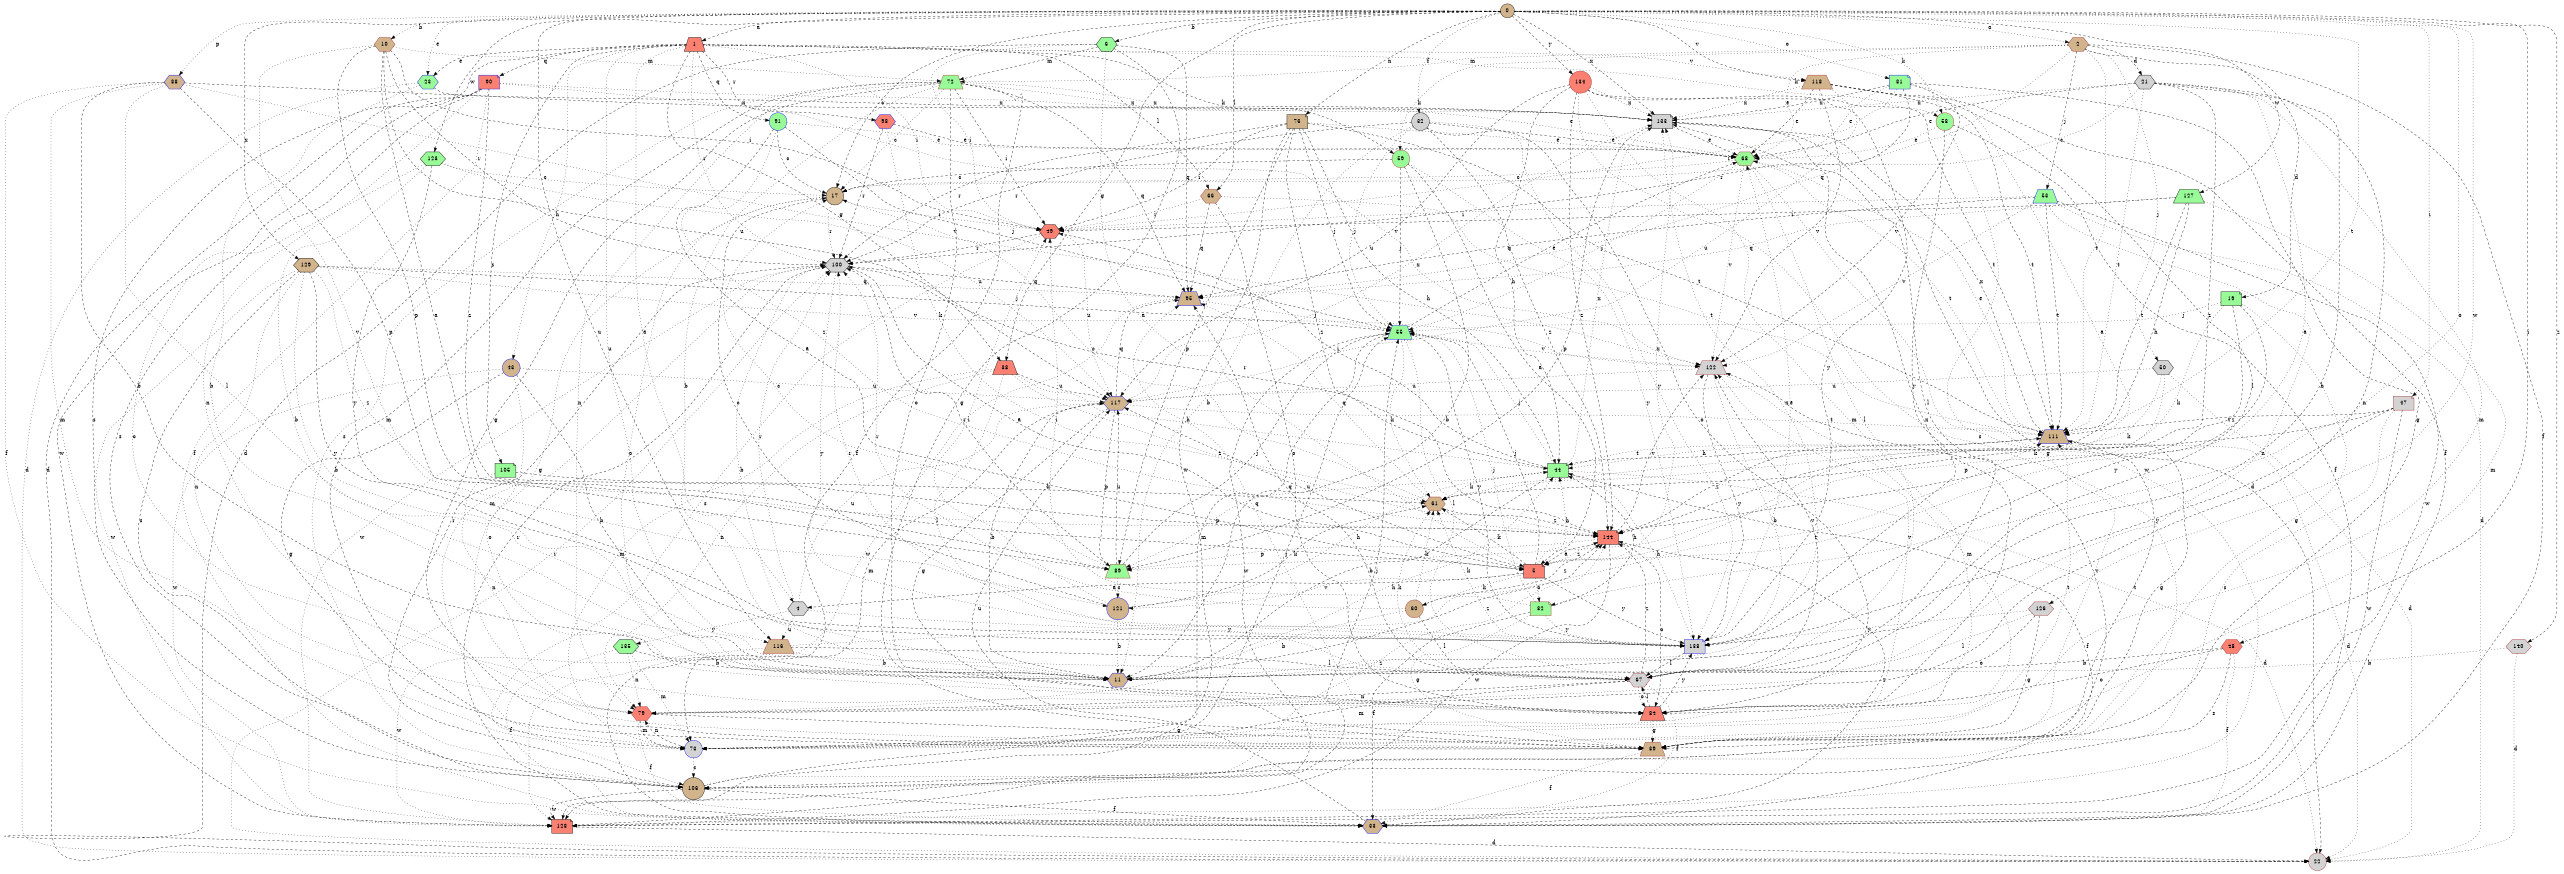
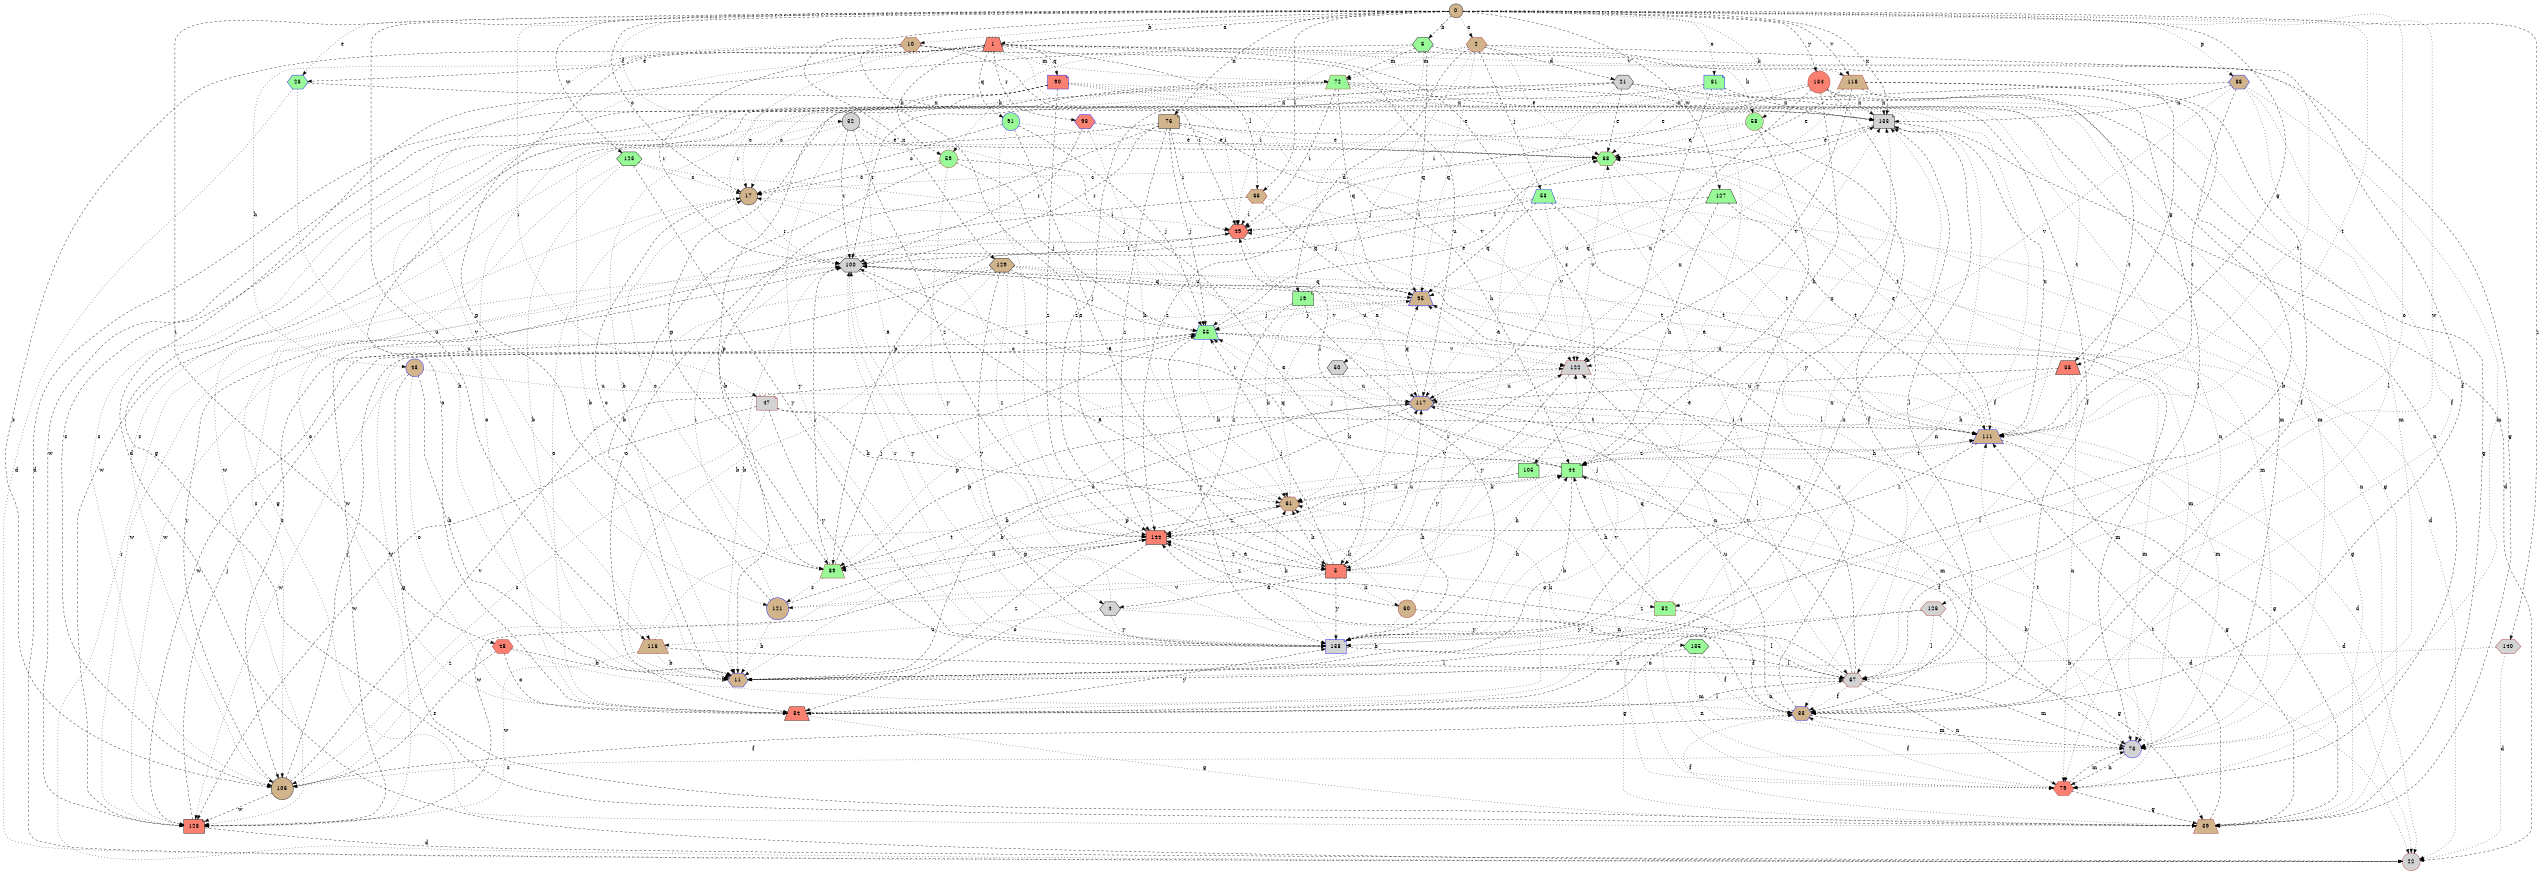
edge "32" -> "84": style dashed -> dotted
edge "33" -> "73": added, label "m"
